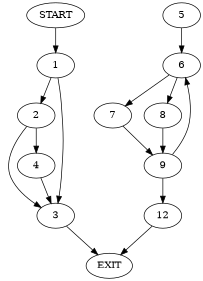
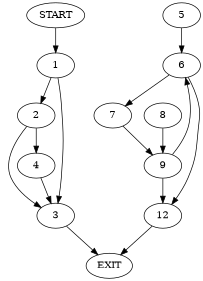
edge "6" -> "8": now "6" -> "12"
